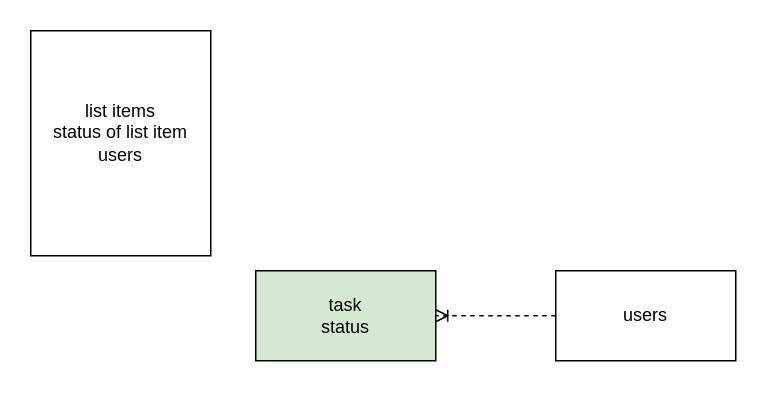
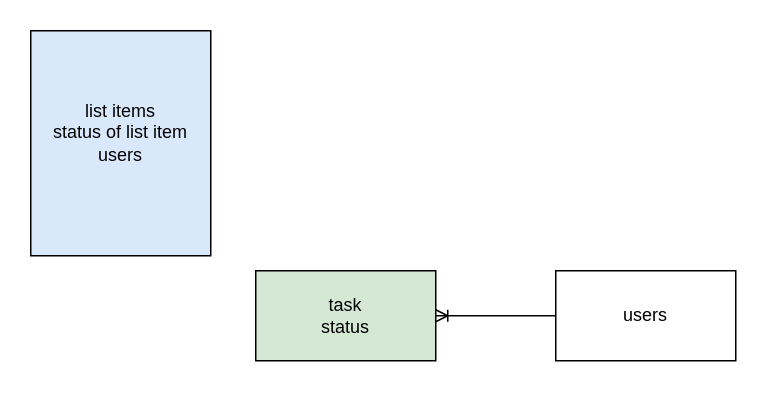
node "list items status of list item users": fillcolor #ffffff -> #dae8fc
edge "users" -> "task status": style dashed -> solid
